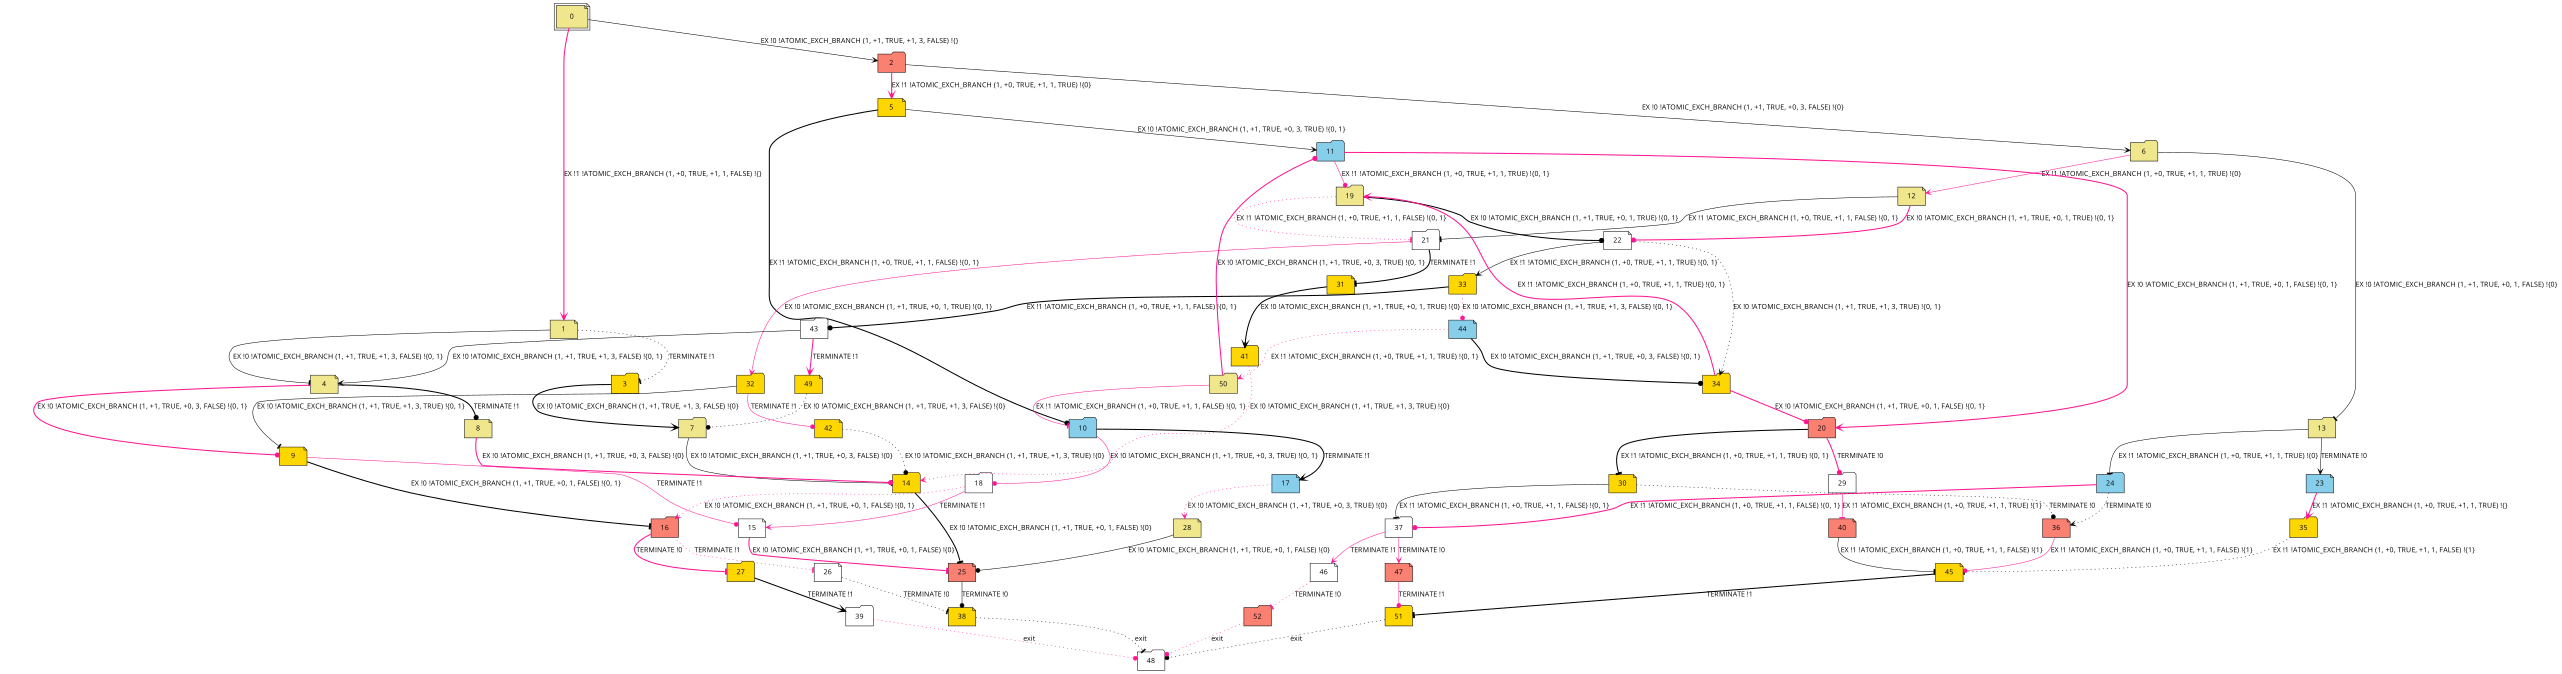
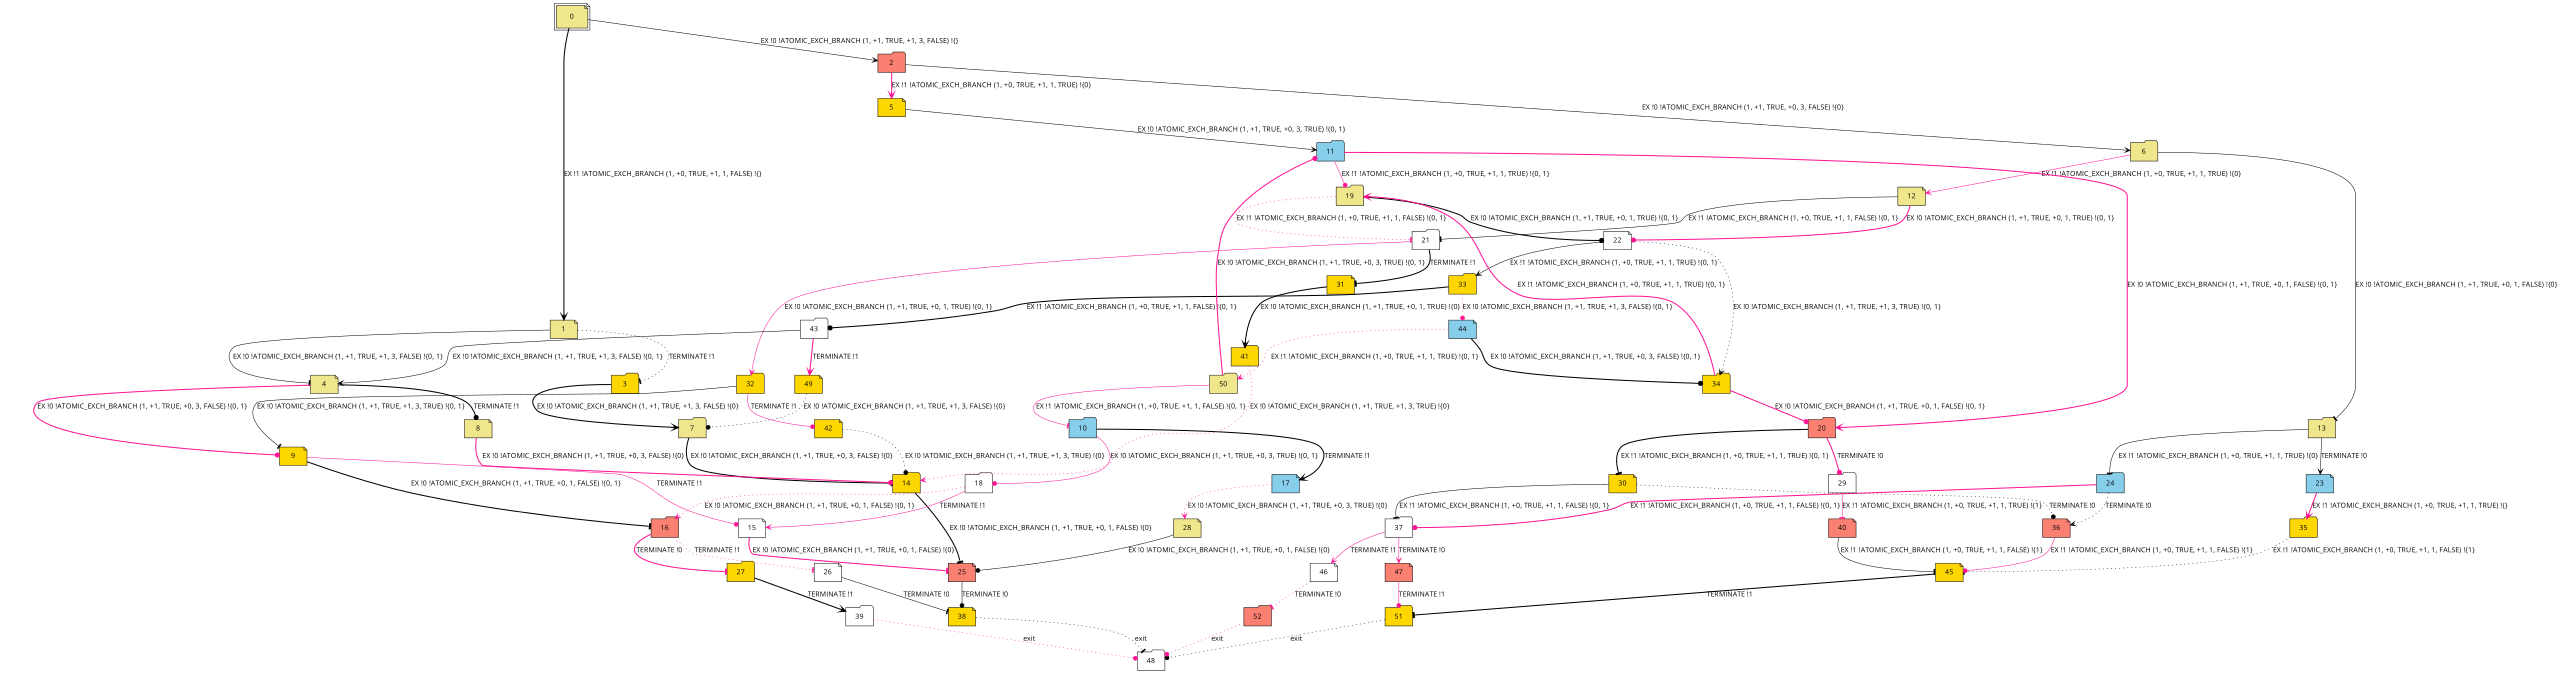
edge "0" -> "1": color deeppink -> black
edge "5" -> "10": removed, label "EX !1 !ATOMIC_EXCH_BRANCH (1, +0, TRUE, +1, 1, FALSE) !{0, 1}"
edge "7" -> "14": style solid -> bold
edge "26" -> "38": style dotted -> solid
